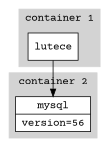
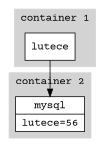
node "mysql": text "version=56" -> "lutece=56"
